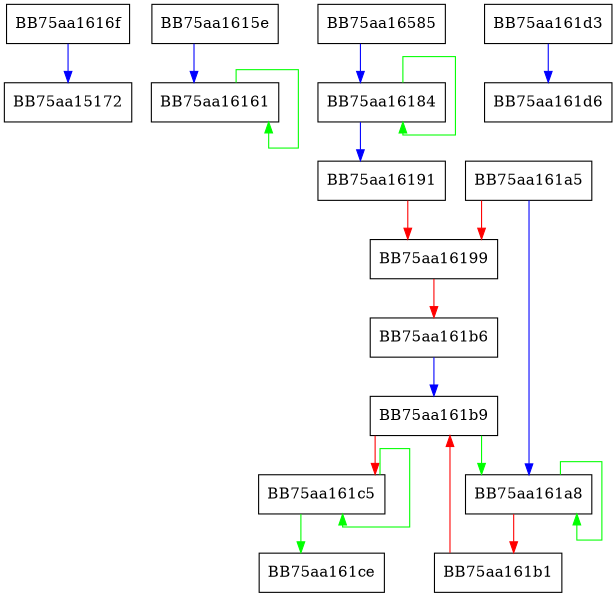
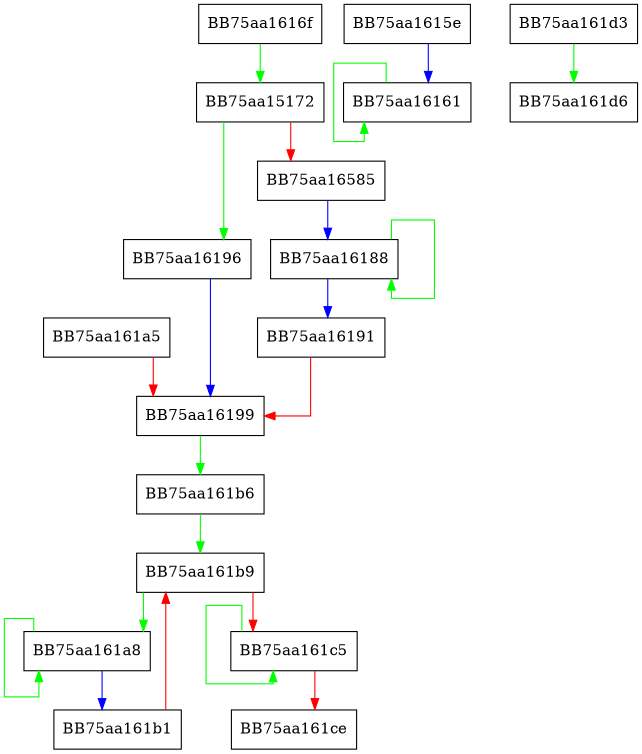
edge "BB75aa1616f" -> "BB75aa15172": color blue -> green
edge "BB75aa161d3" -> "BB75aa161d6": color blue -> green
node "BB75aa16184": label "BB75aa16184" -> "BB75aa16188"
edge "BB75aa15172" -> "BB75aa16585": added
node "BB75aa16196": added
edge "BB75aa16199" -> "BB75aa161b6": color red -> green
edge "BB75aa161a5" -> "BB75aa161a8": removed
edge "BB75aa161b6" -> "BB75aa161b9": color blue -> green
edge "BB75aa161c5" -> "BB75aa161ce": color green -> red
edge "BB75aa161a8" -> "BB75aa161b1": color red -> blue
